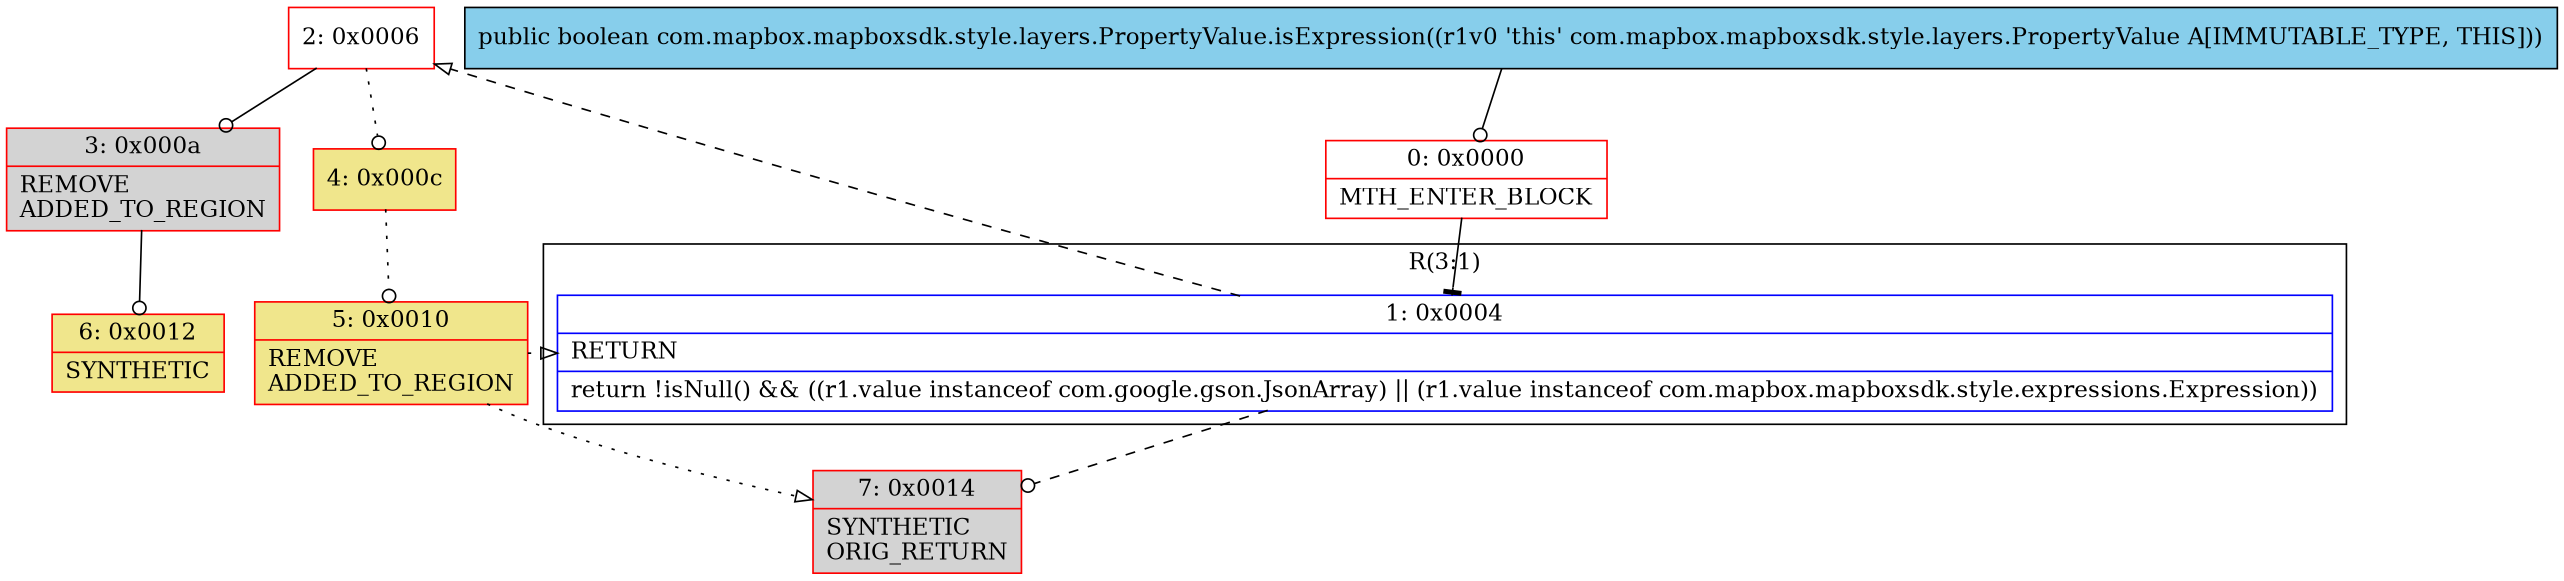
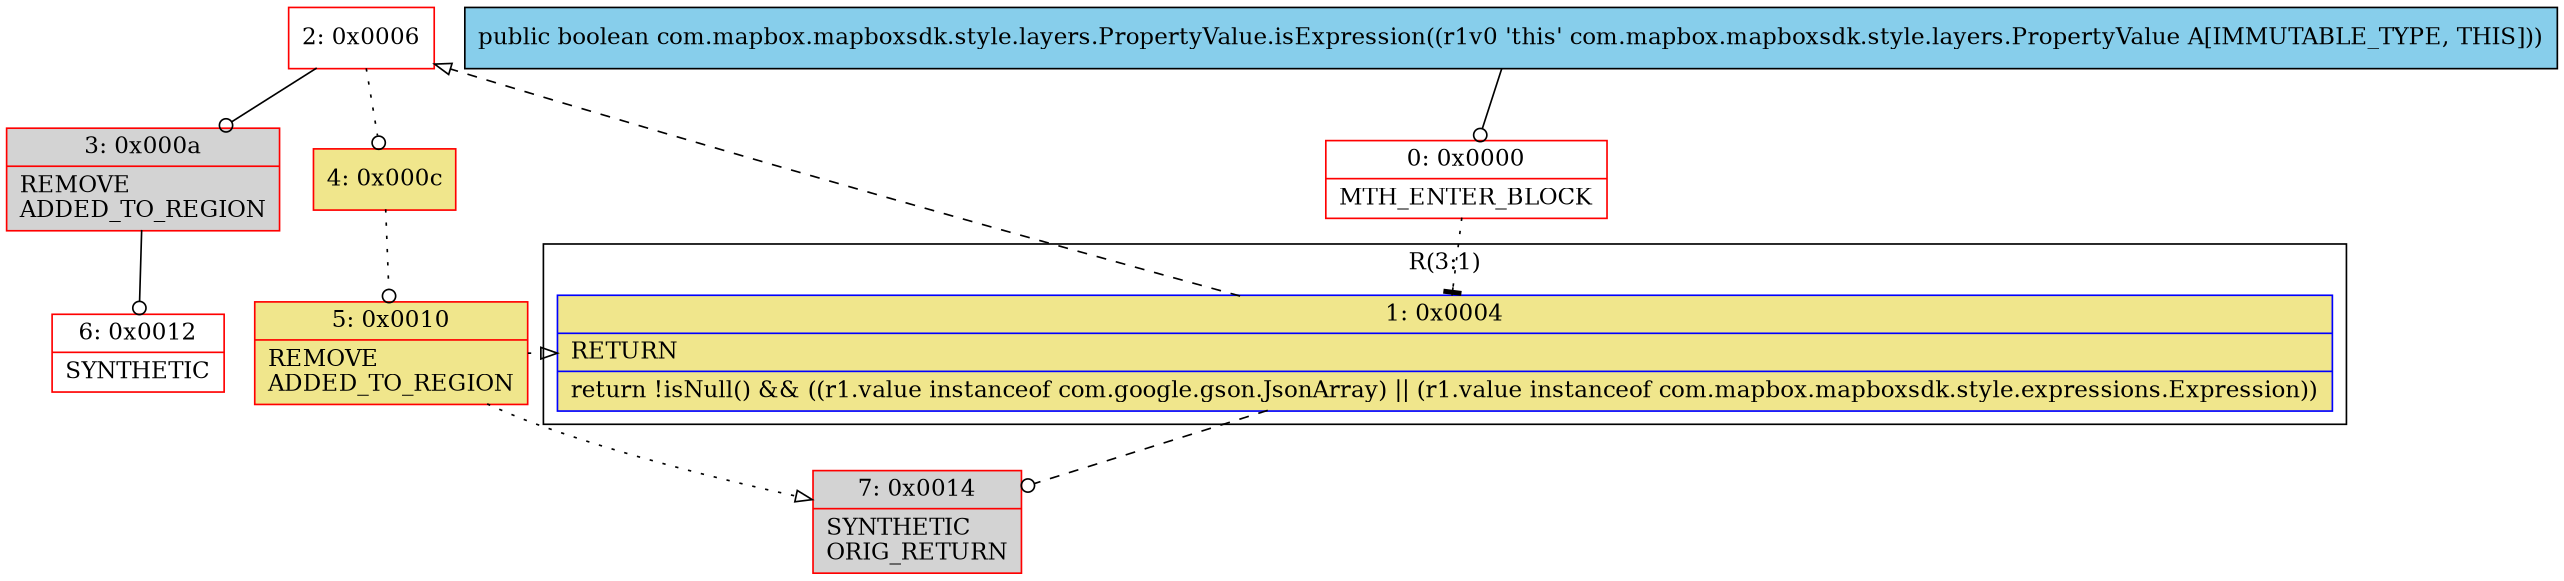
edge "0: 0x0000" -> "1: 0x0004": style solid -> dotted
node "6: 0x0012": fillcolor khaki -> white
node "1: 0x0004": fillcolor white -> khaki
